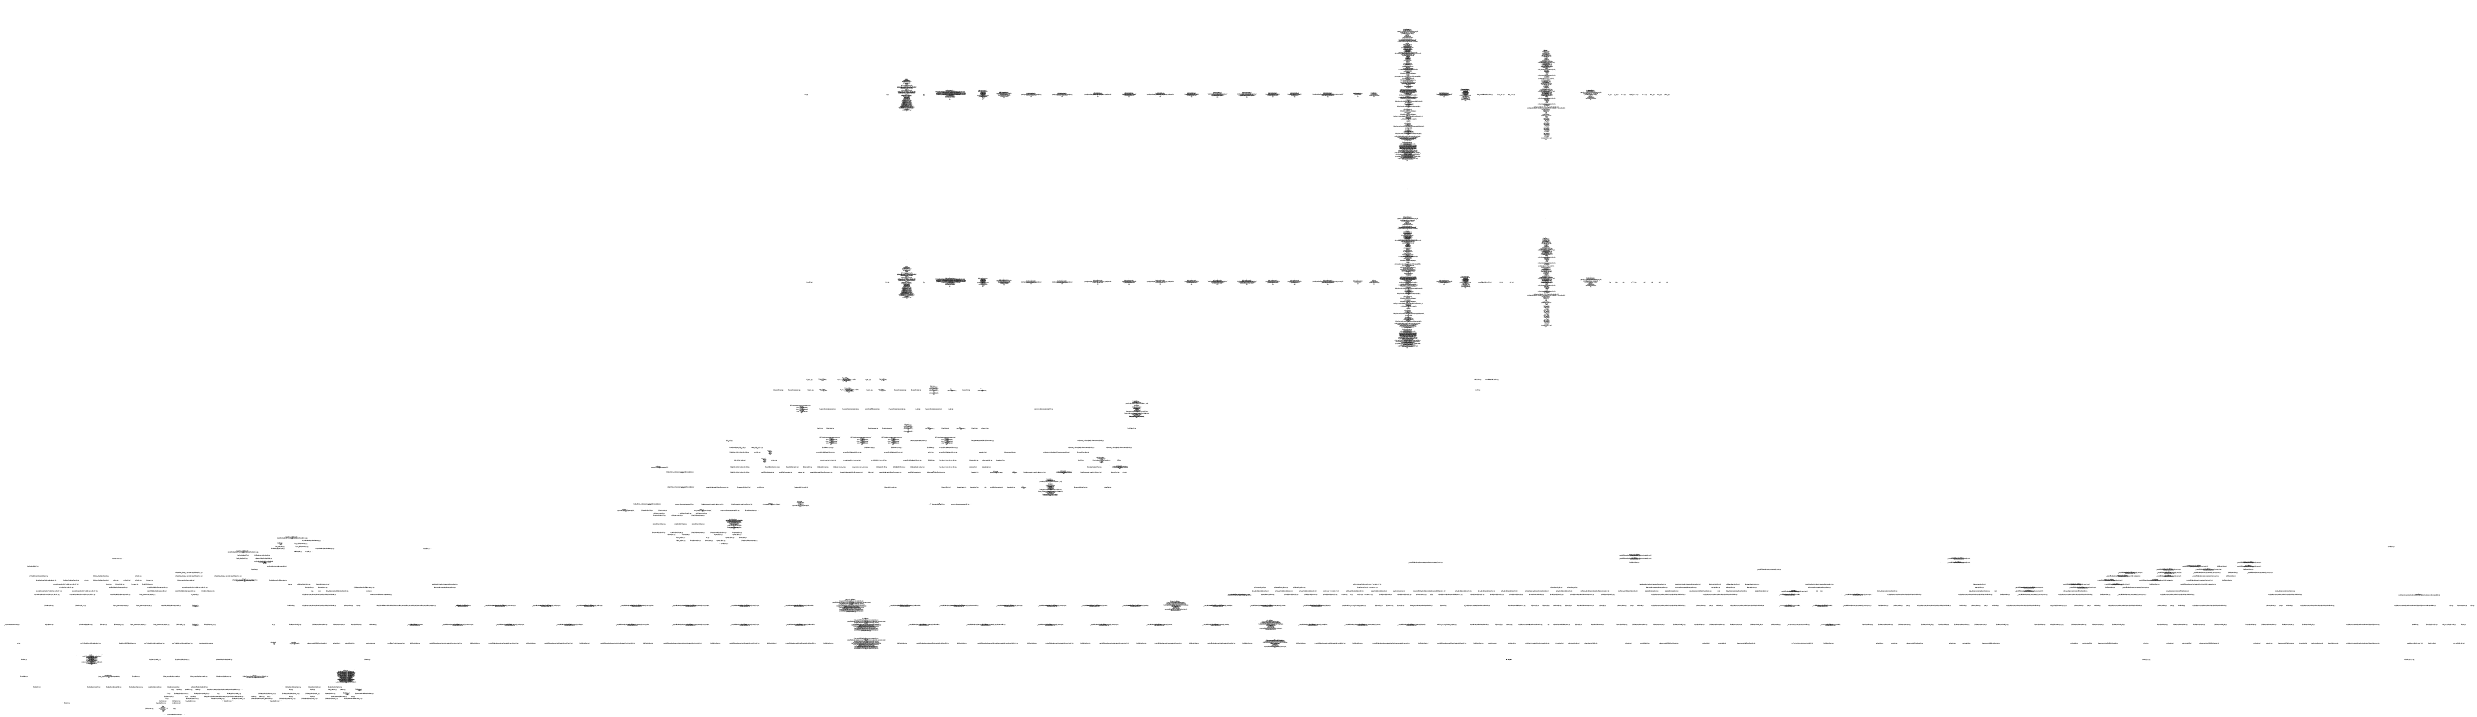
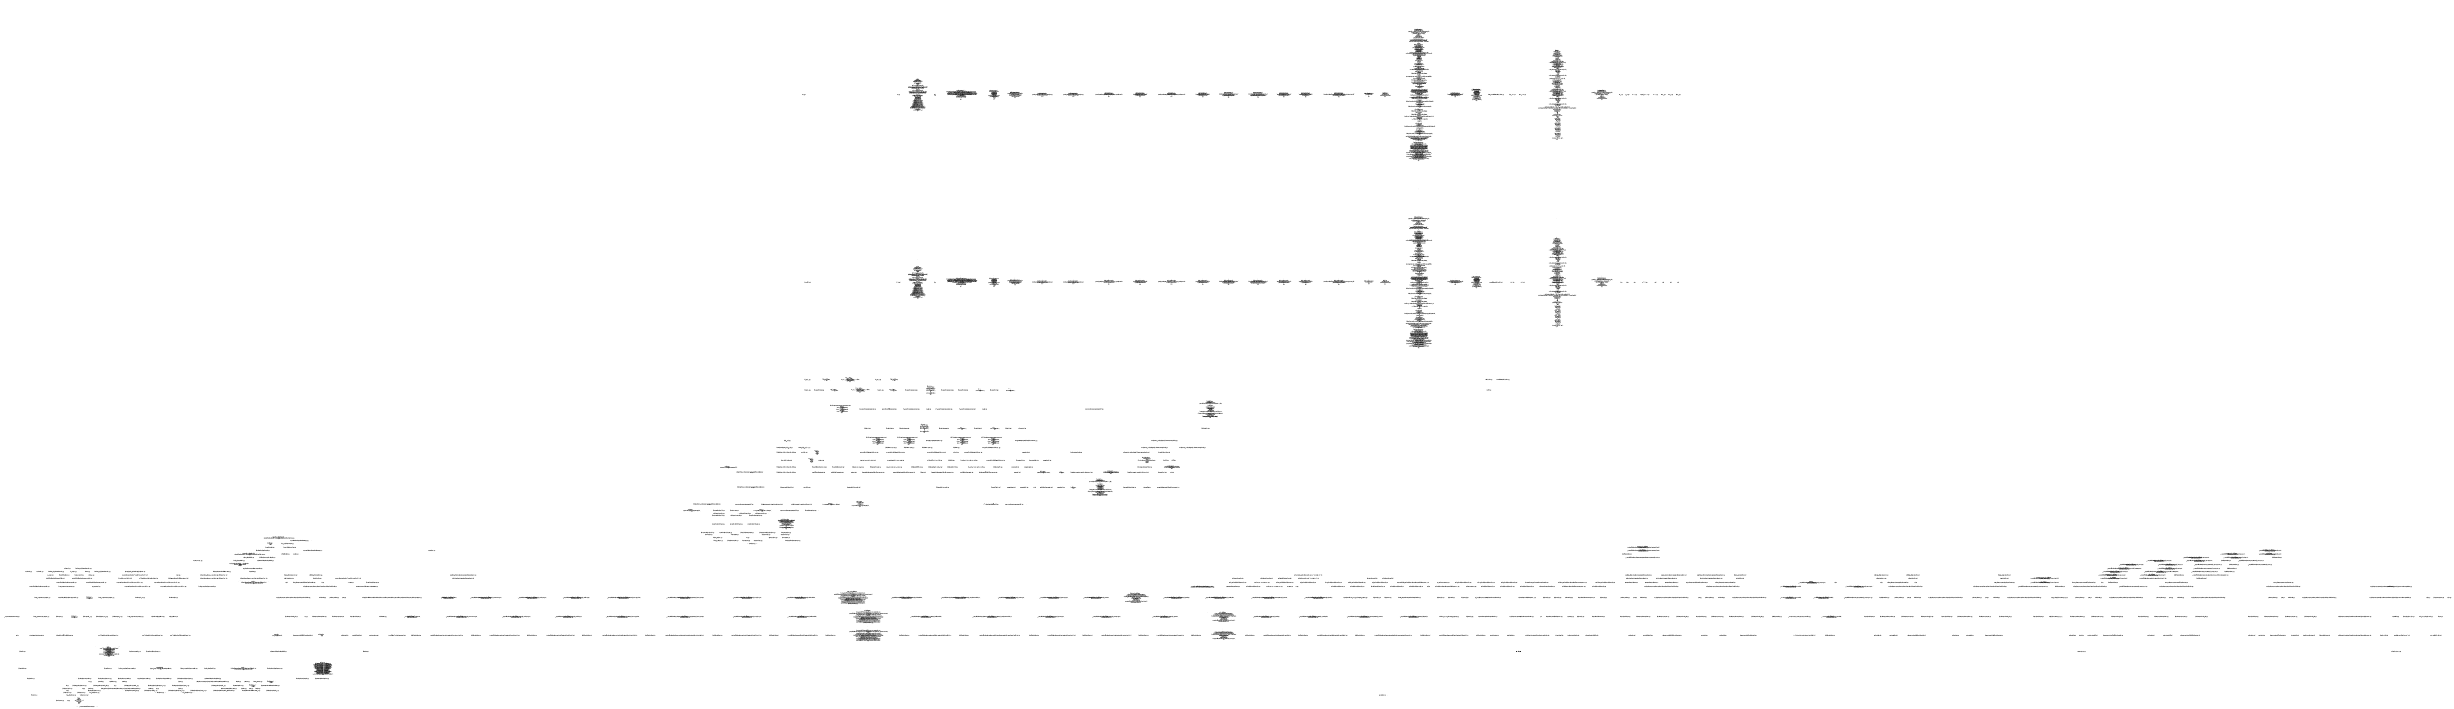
node "return tree; 753137": removed
